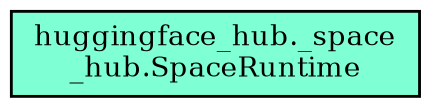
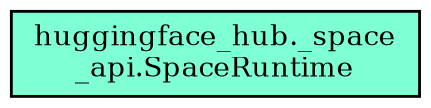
node "huggingface_hub._space _hub.SpaceRuntime": label "huggingface_hub._space _hub.SpaceRuntime" -> "huggingface_hub._space _api.SpaceRuntime"
